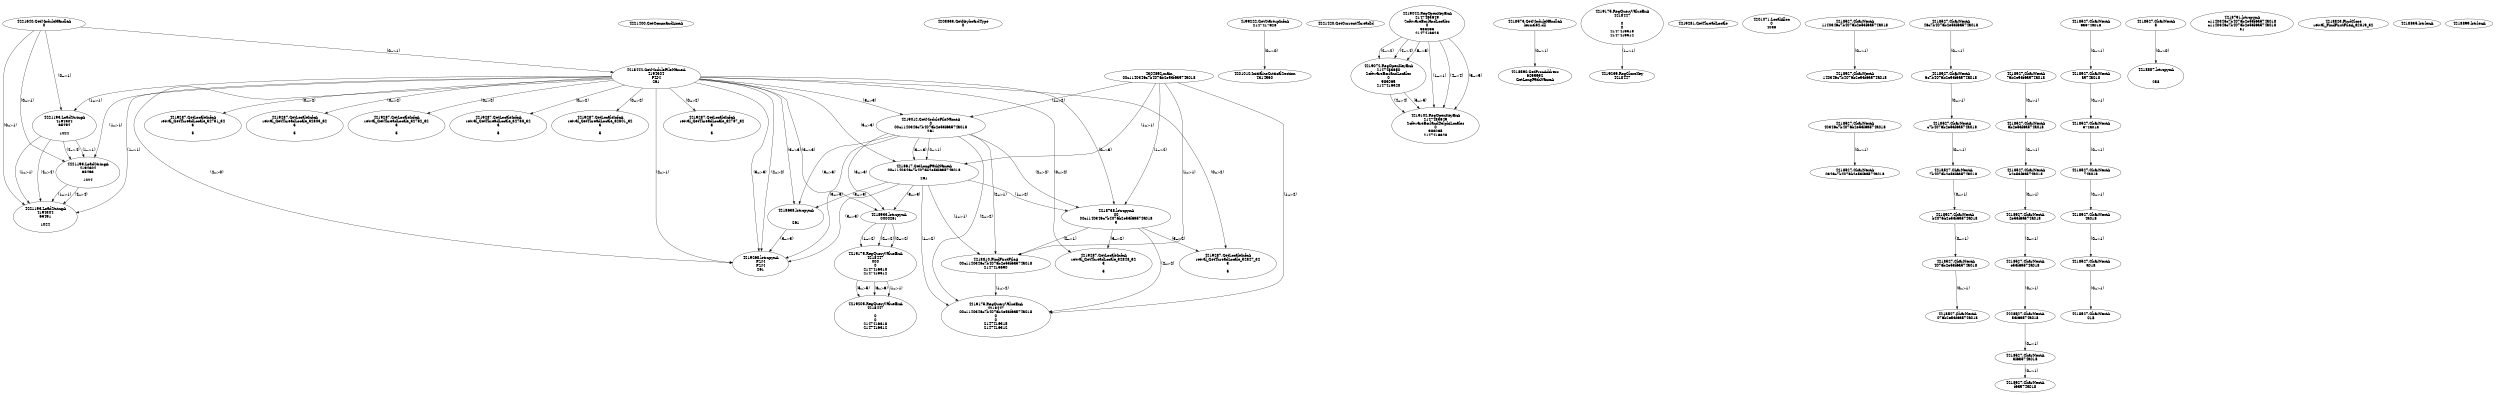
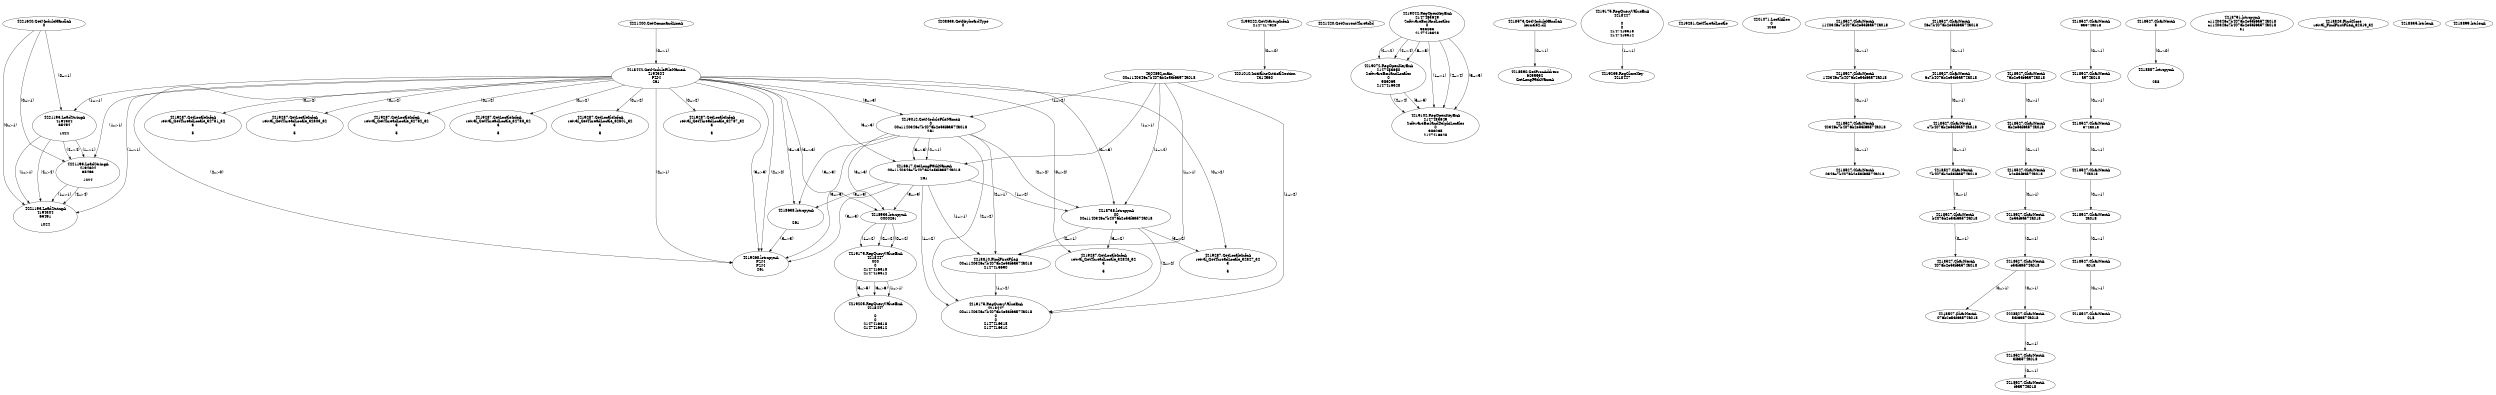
edge "4221640.GetModuleHandleA 0" -> "4218442.GetModuleFileNameA 4194304 PZM 261": now "4221400.GetCommandLineA" -> "4218442.GetModuleFileNameA 4194304 PZM 261"
edge "4218527.CharNextA 140346c7b4076b2e53f6a574a018" -> "4218527.CharNextA 40346c7b4076b2e53f6a574a018": added, label "(0-->1)"
edge "4218527.CharNextA 4076b2e53f6a574a018" -> "4218527.CharNextA 076b2e53f6a574a018": now "4218527.CharNextA e53f6a574a018" -> "4218527.CharNextA 076b2e53f6a574a018"
